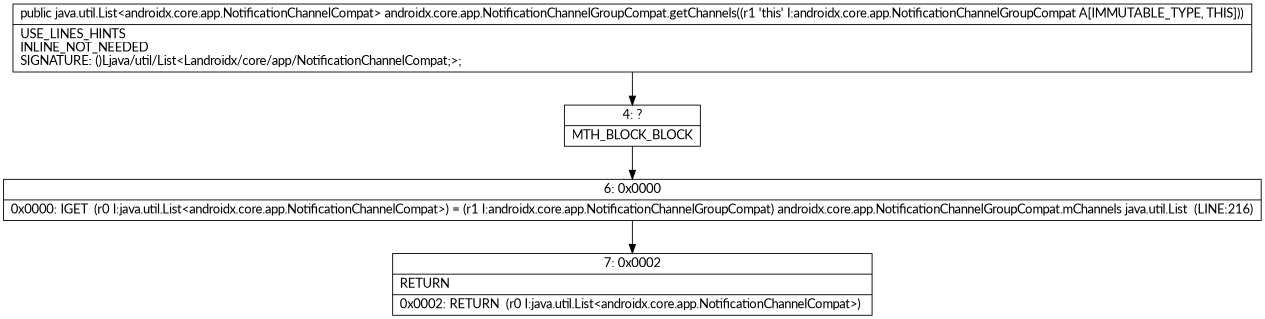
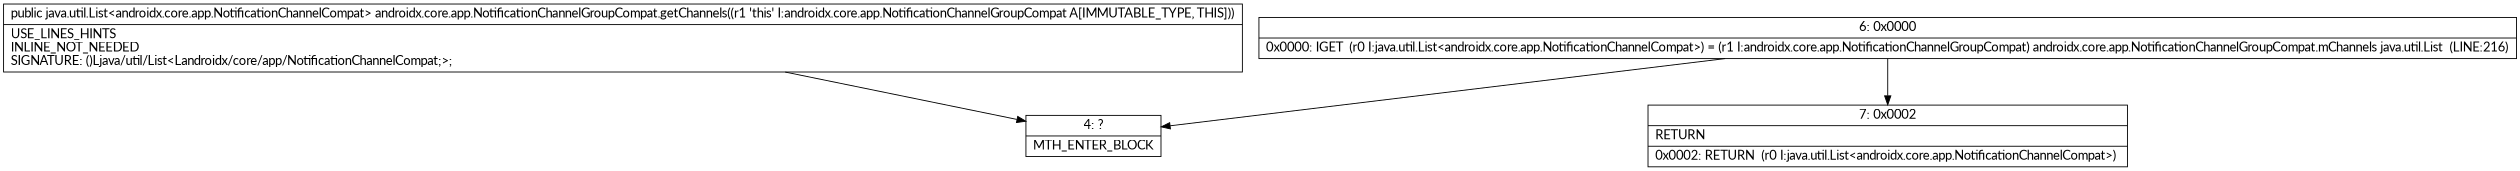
node "4: ?": text "MTH_BLOCK_BLOCK" -> "MTH_ENTER_BLOCK"
edge "4: ?" -> "6: 0x0000": reversed
